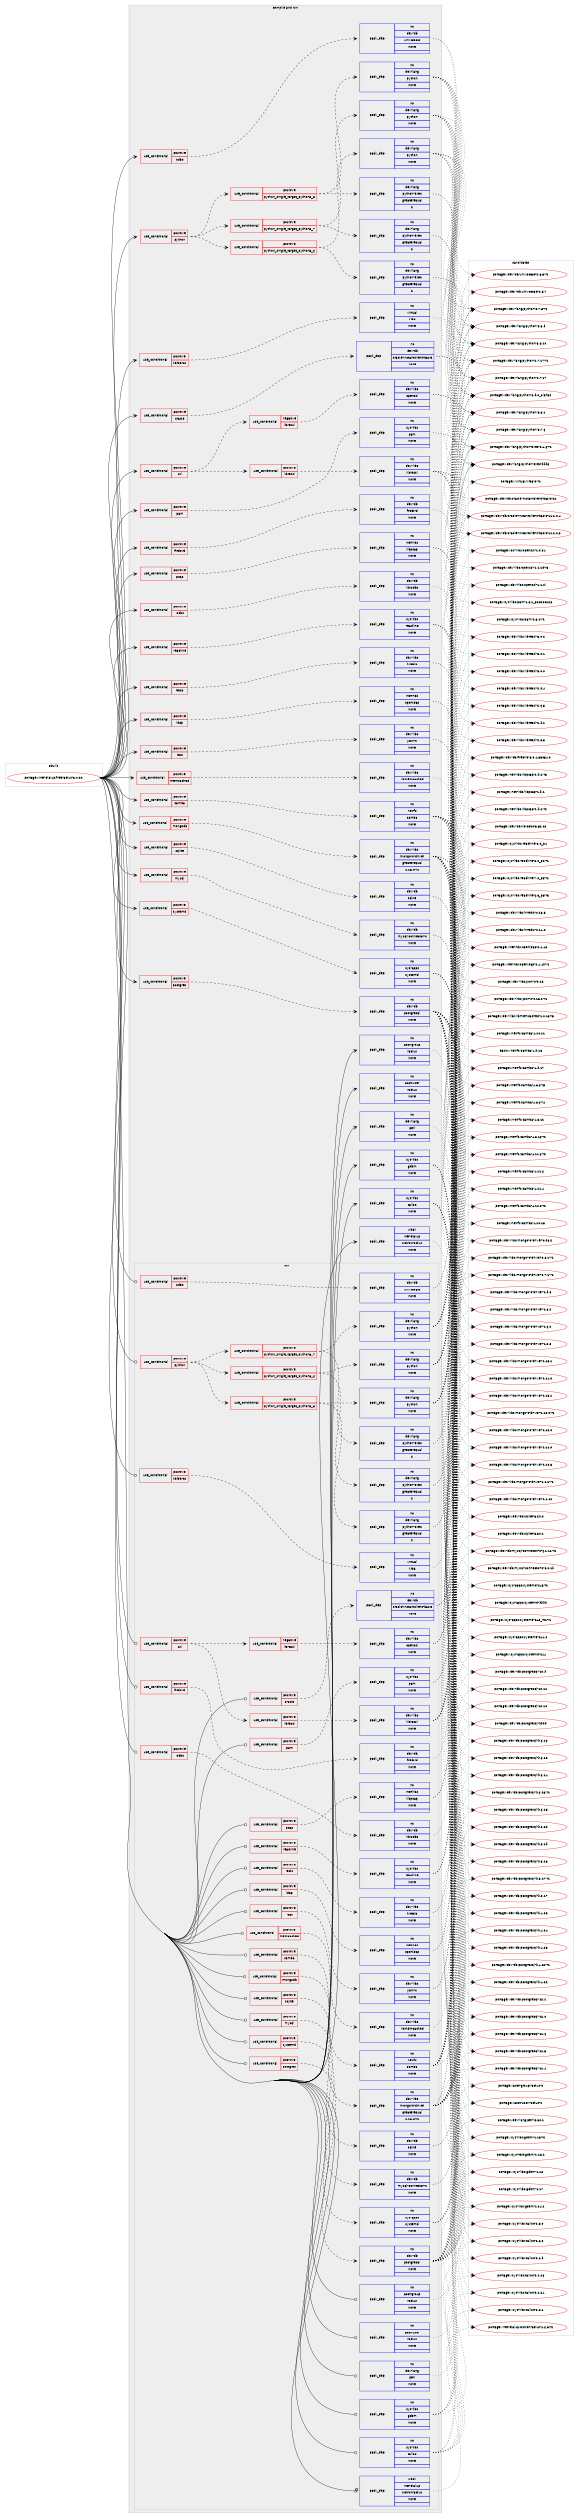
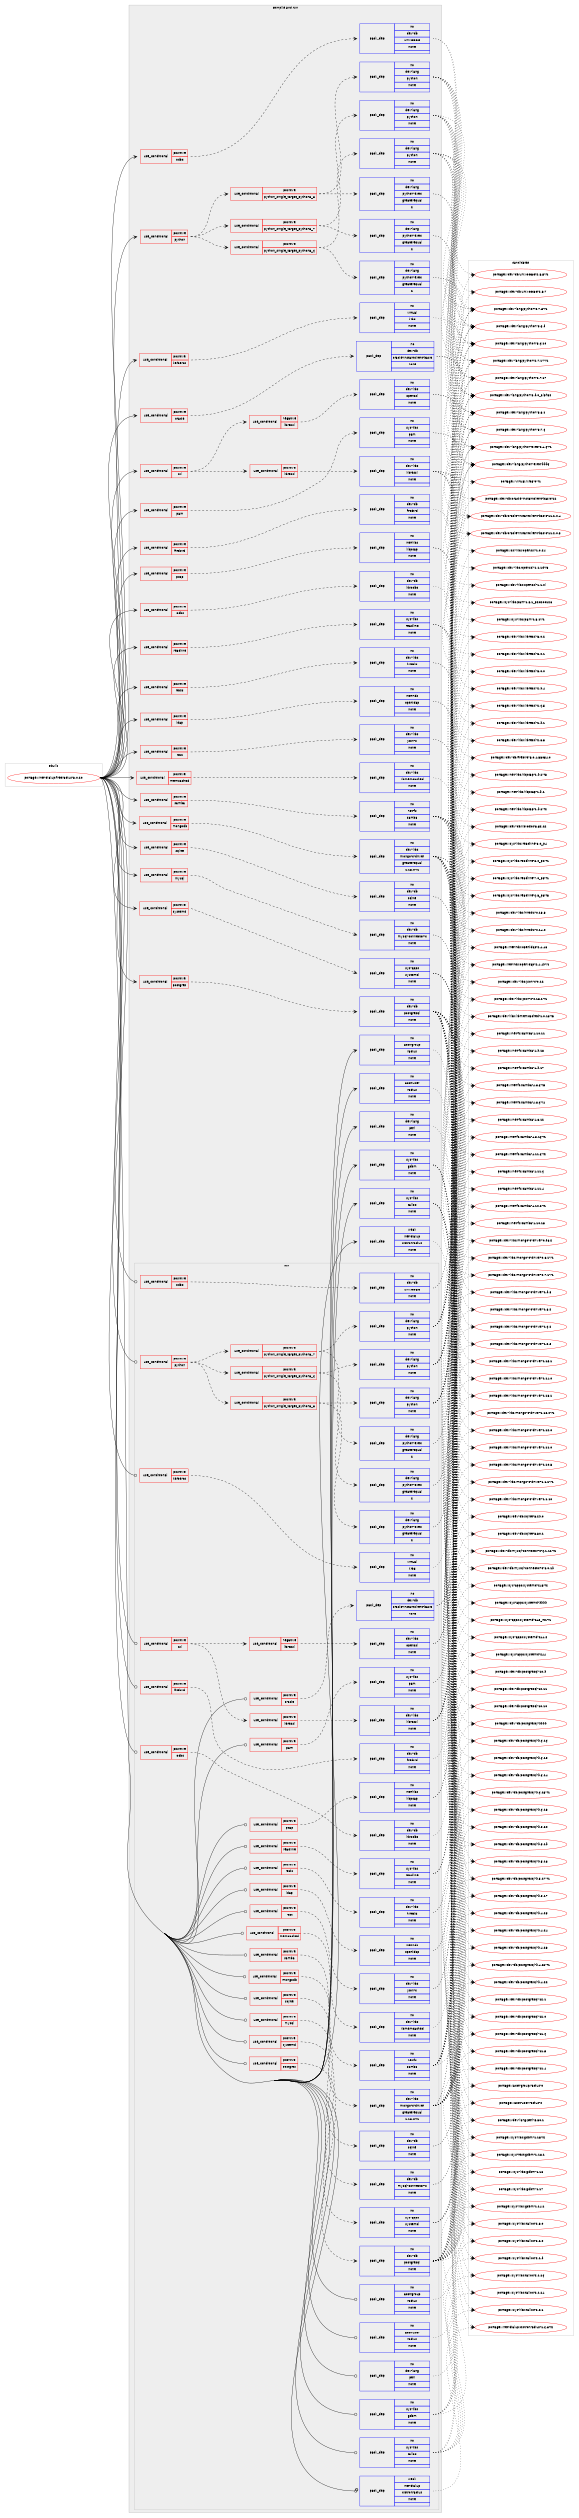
node "basic://net-fs/samba-4.9.18": label "basic://net-fs/samba-4.9.18" -> "portage://net-fs/samba-4.9.18"
